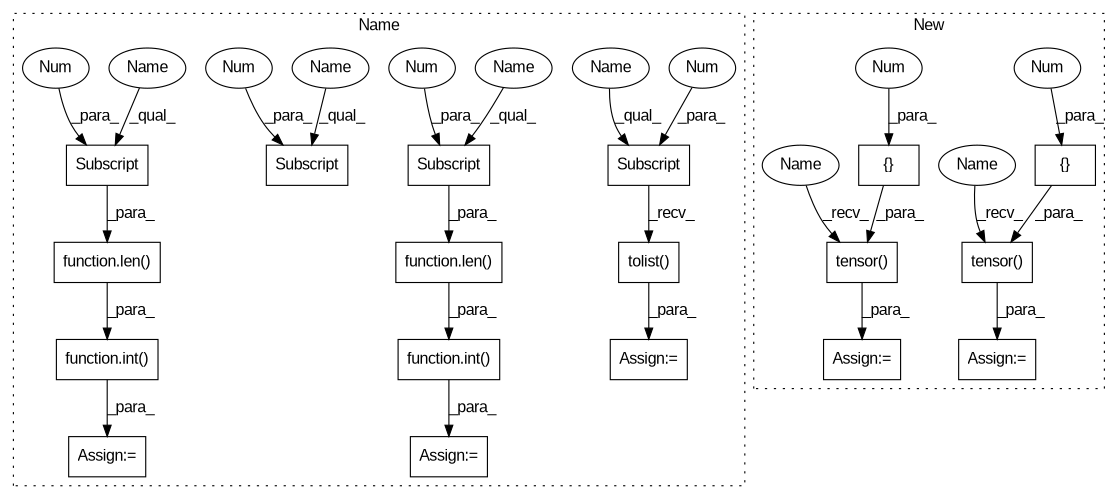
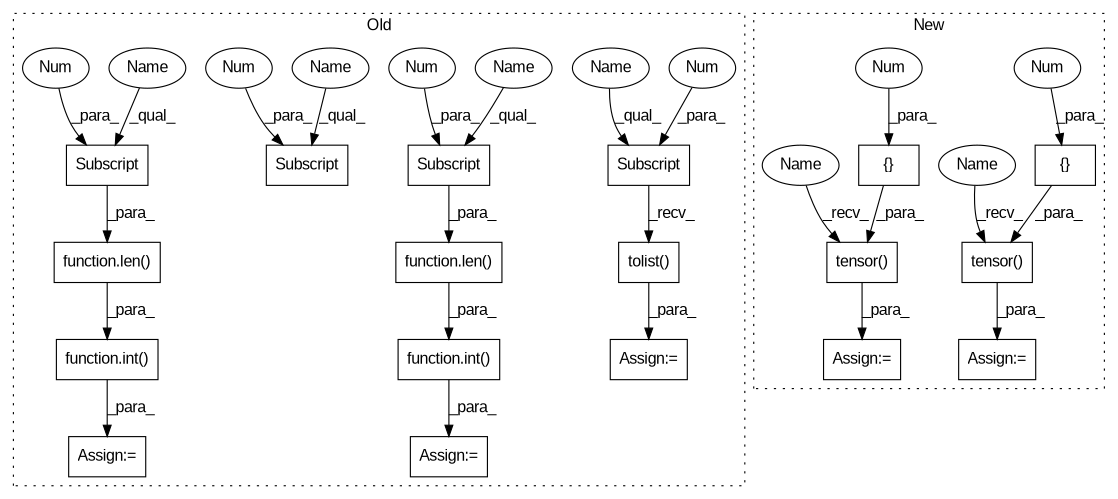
cluster "Name": label "Name" -> "Old"
